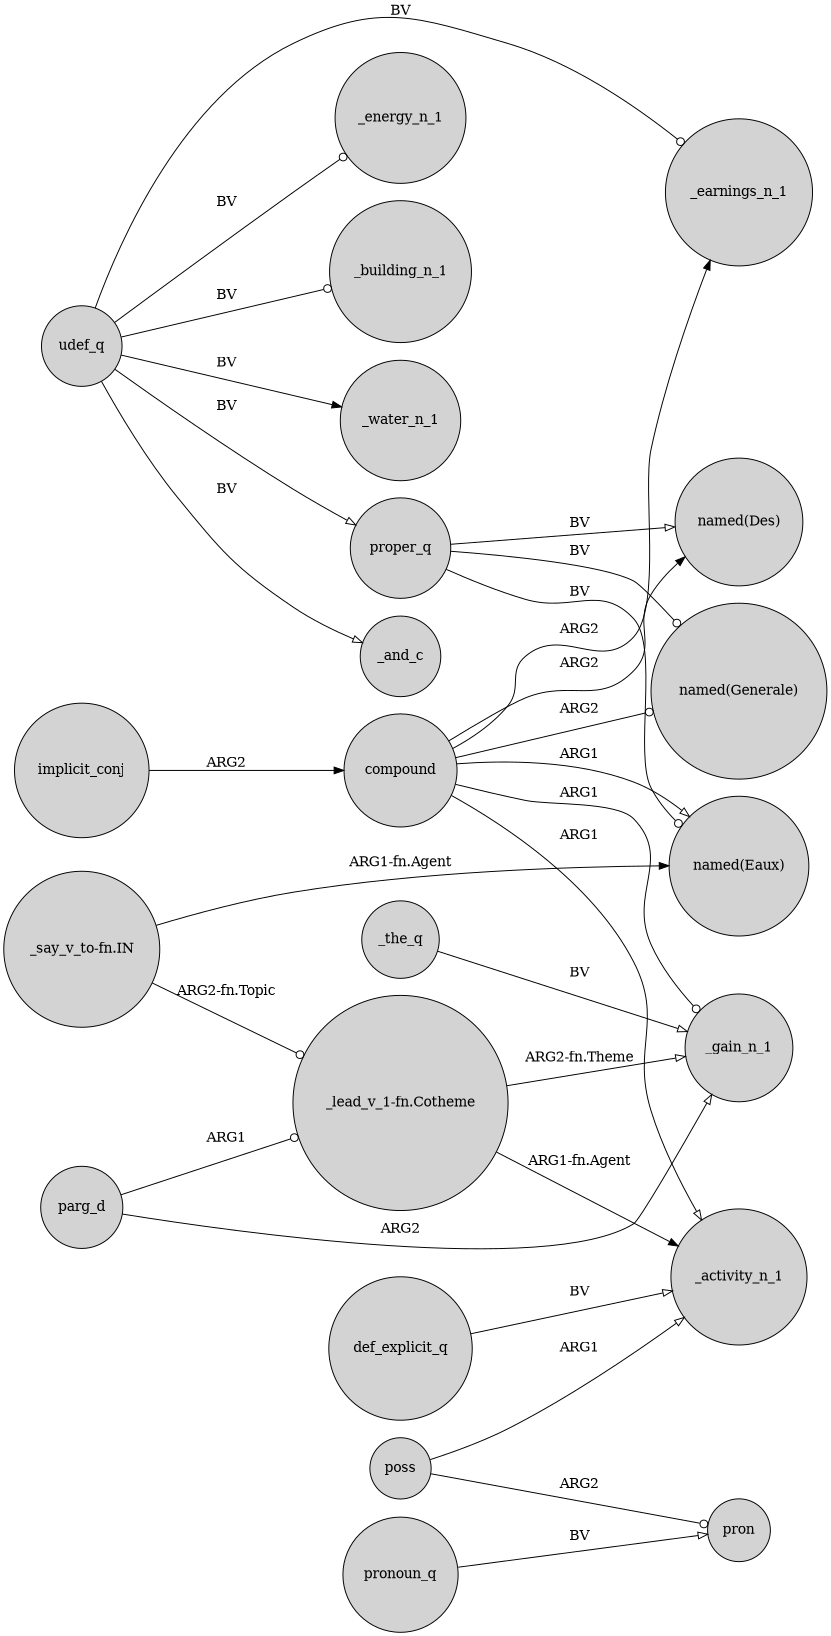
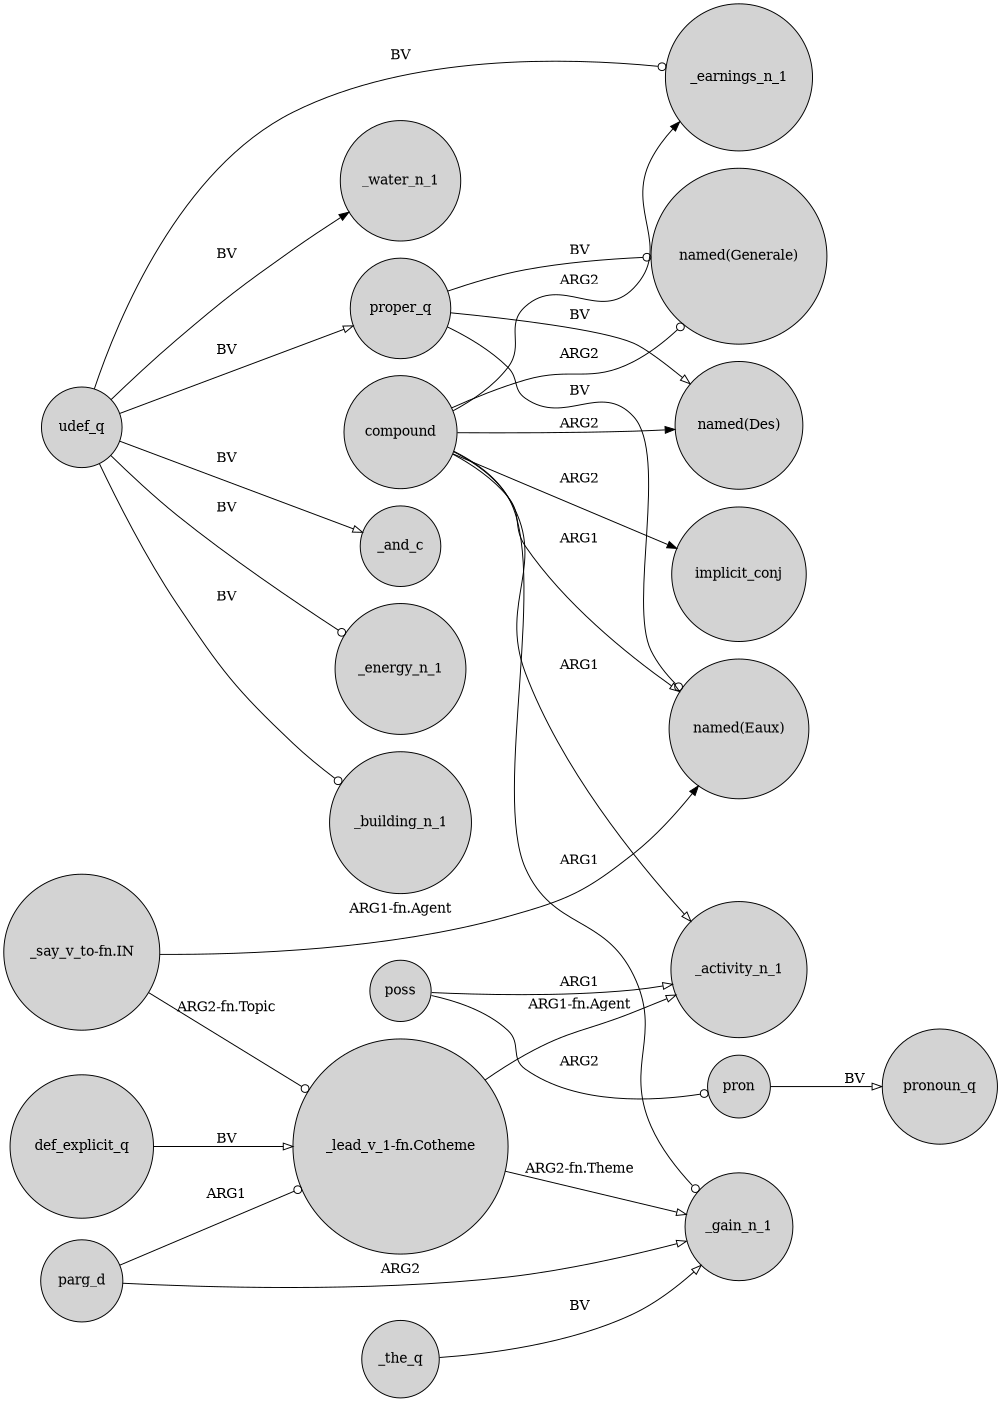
edge "implicit_conj" -> "compound": reversed
edge "_lead_v_1-fn.Cotheme" -> "_activity_n_1": arrowhead normal -> onormal
edge "def_explicit_q" -> "_activity_n_1": now "def_explicit_q" -> "_lead_v_1-fn.Cotheme"
edge "pronoun_q" -> "pron": reversed
